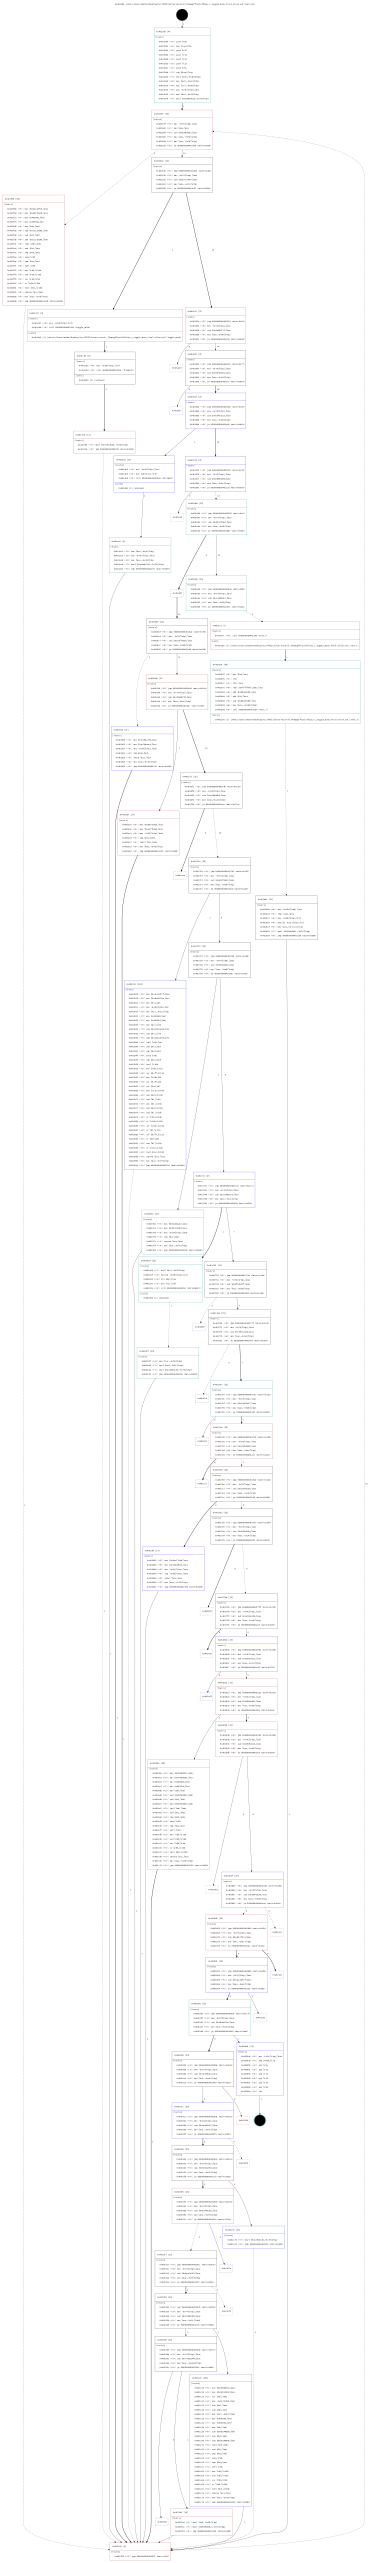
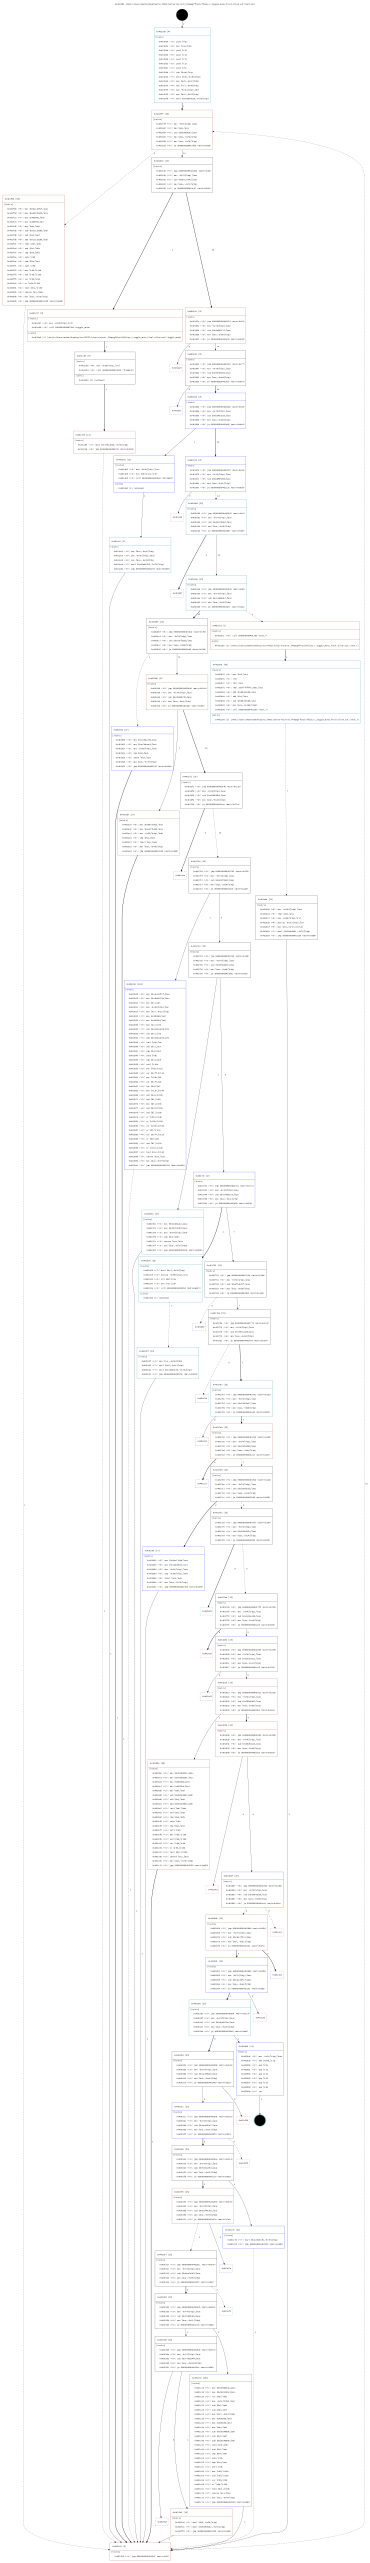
edge "0x401987" -> "0x4016bf [25]": now "0x4016a6 [25]" -> "0x4016bf [25]"
